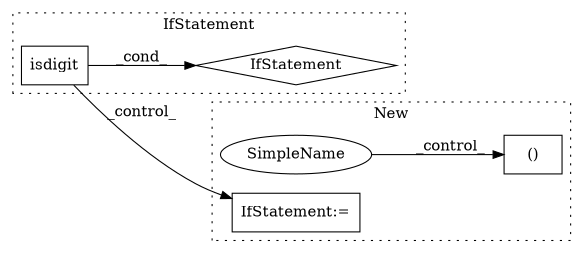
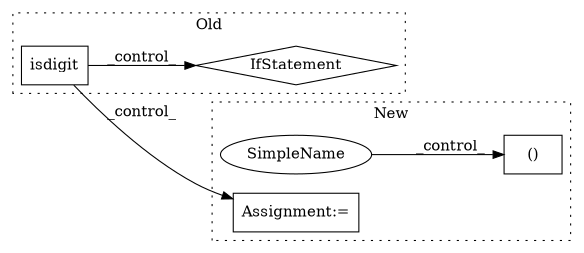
cluster "IfStatement": label "IfStatement" -> "Old"
edge "isdigit" -> "IfStatement": label "_cond_" -> "_control_"
node "IfStatement:=": label "IfStatement:=" -> "Assignment:="
